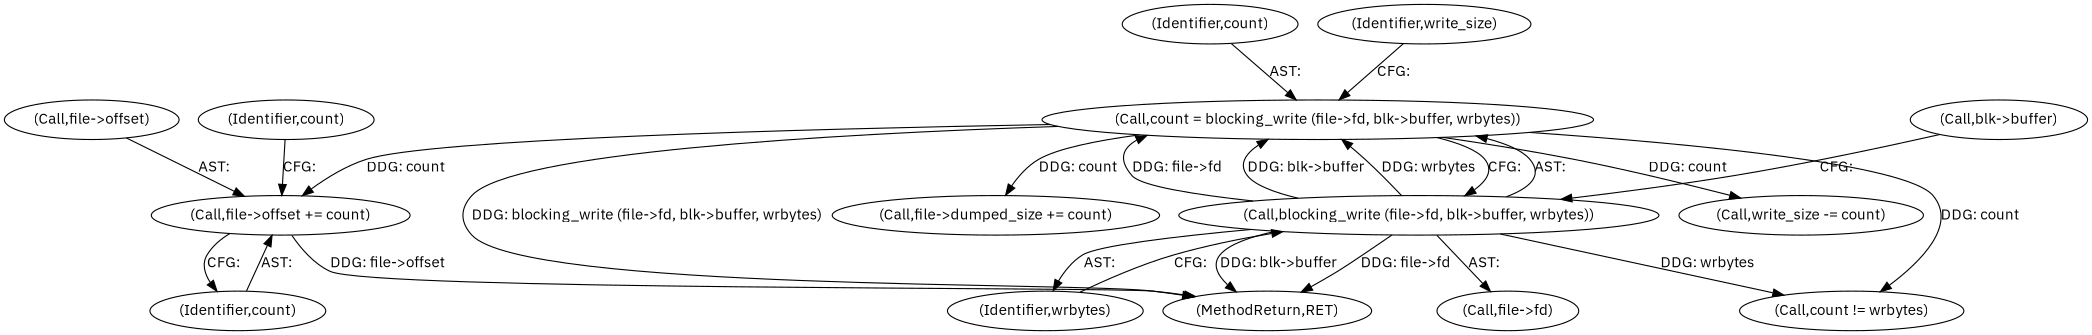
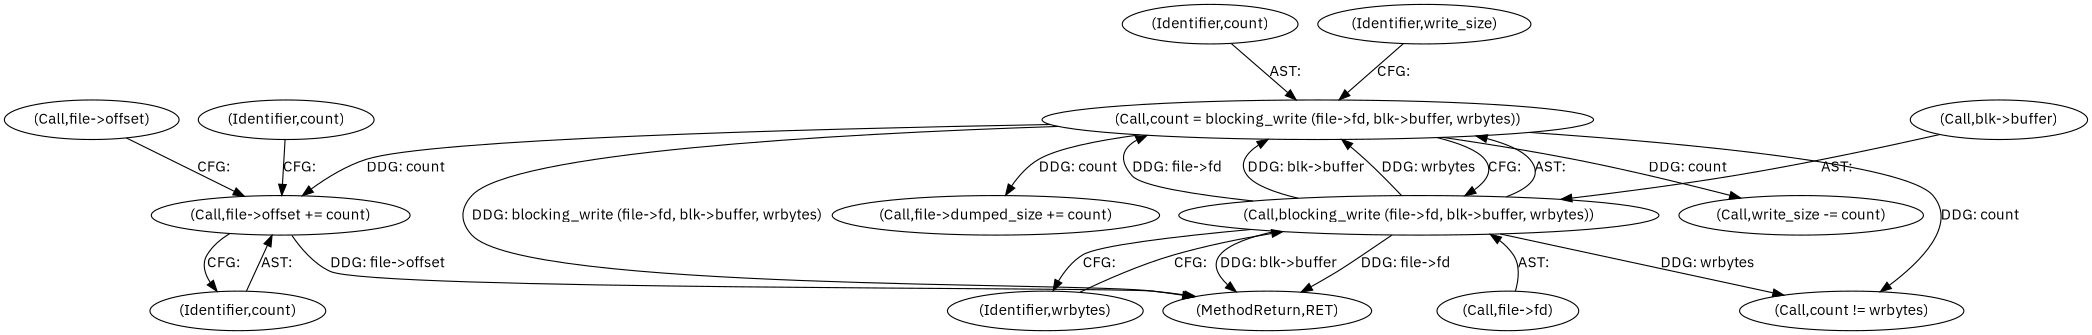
edge "(Call,file->offset)" -> "(Call,file->offset += count)": label "AST: " -> "CFG: "
edge "(Call,blk->buffer)" -> "(Call,blocking_write (file->fd, blk->buffer, wrbytes))": label "CFG: " -> "AST: "
edge "(Call,blocking_write (file->fd, blk->buffer, wrbytes))" -> "(Call,file->fd)": reversed
edge "(Call,blocking_write (file->fd, blk->buffer, wrbytes))" -> "(Identifier,wrbytes)": label "AST: " -> "CFG: "
